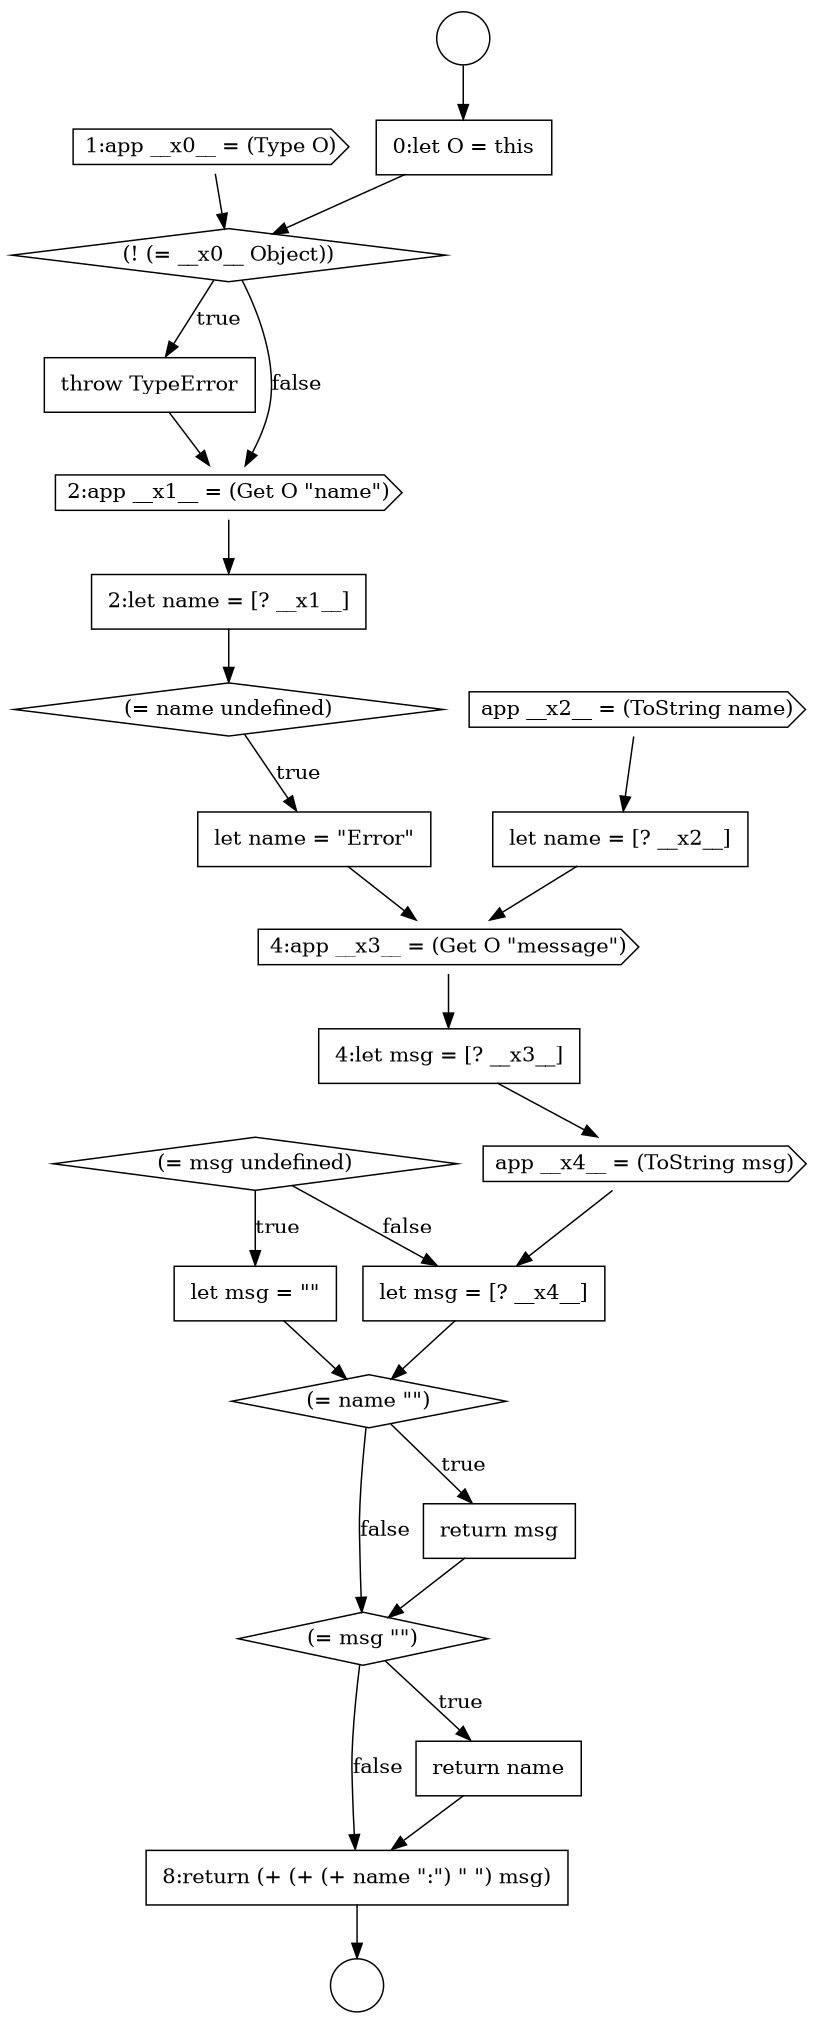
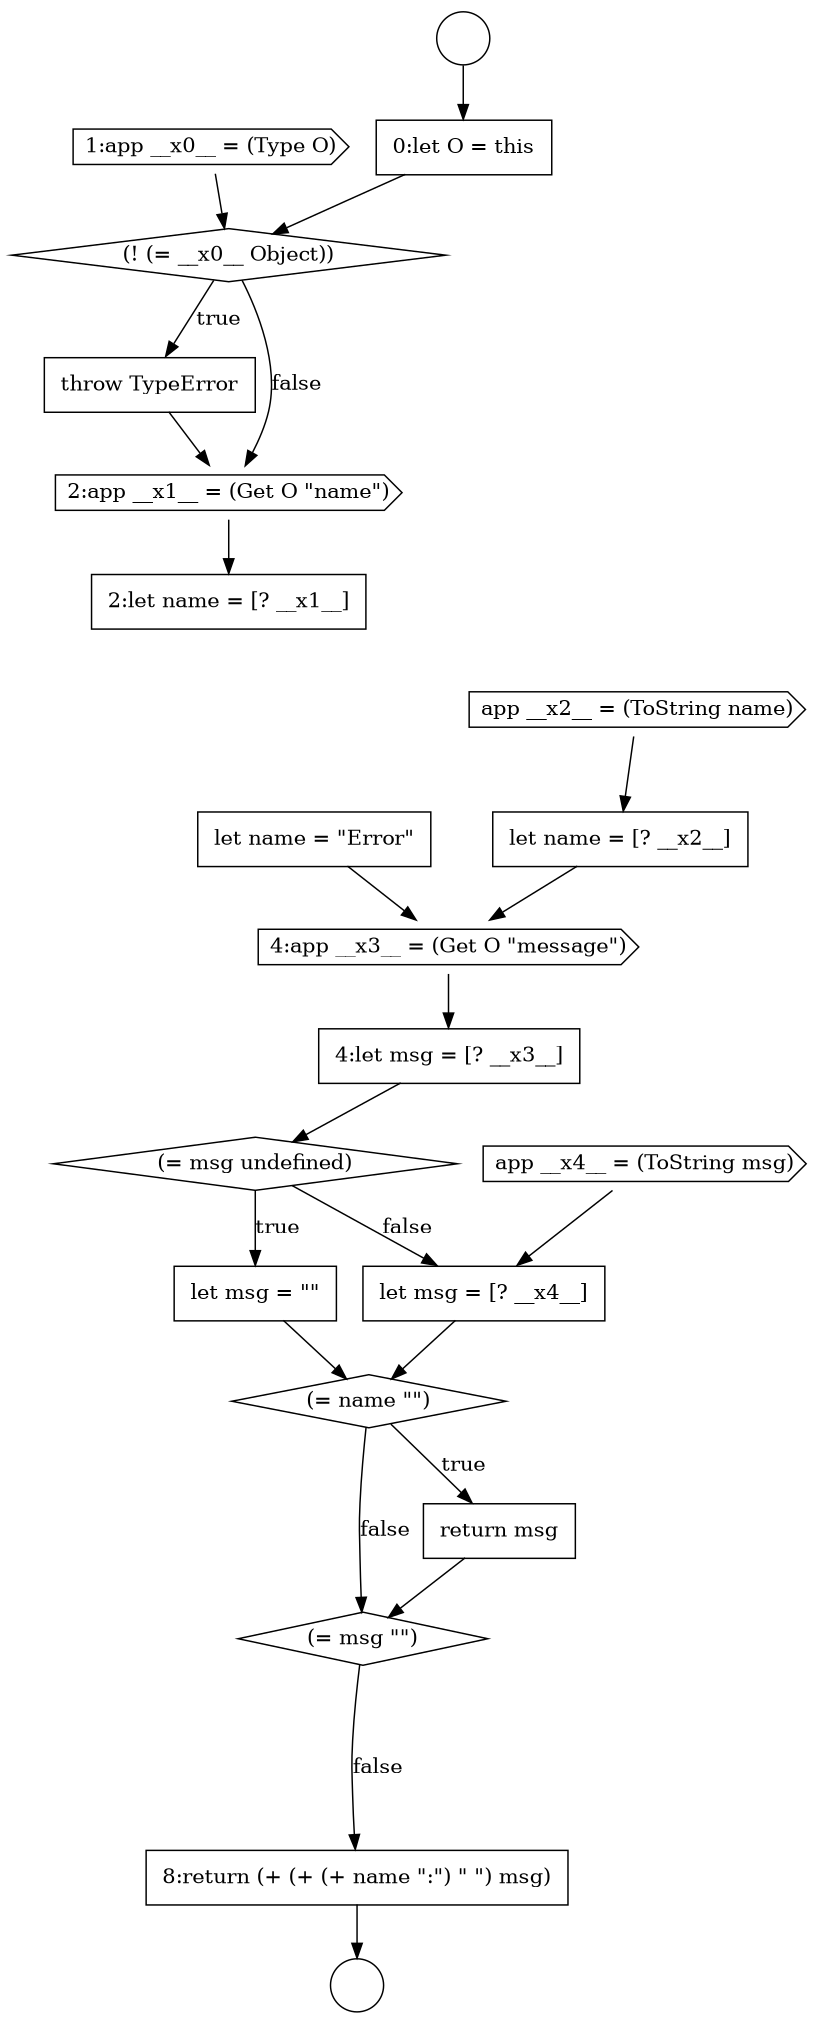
node "(= name undefined)": removed
edge "4:let msg = [? __x3__]" -> "app __x4__ = (ToString msg)": now "4:let msg = [? __x3__]" -> "(= msg undefined)"
node "return name": removed
